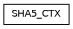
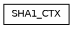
node "SHA5_CTX": label "SHA5_CTX" -> "SHA1_CTX"
